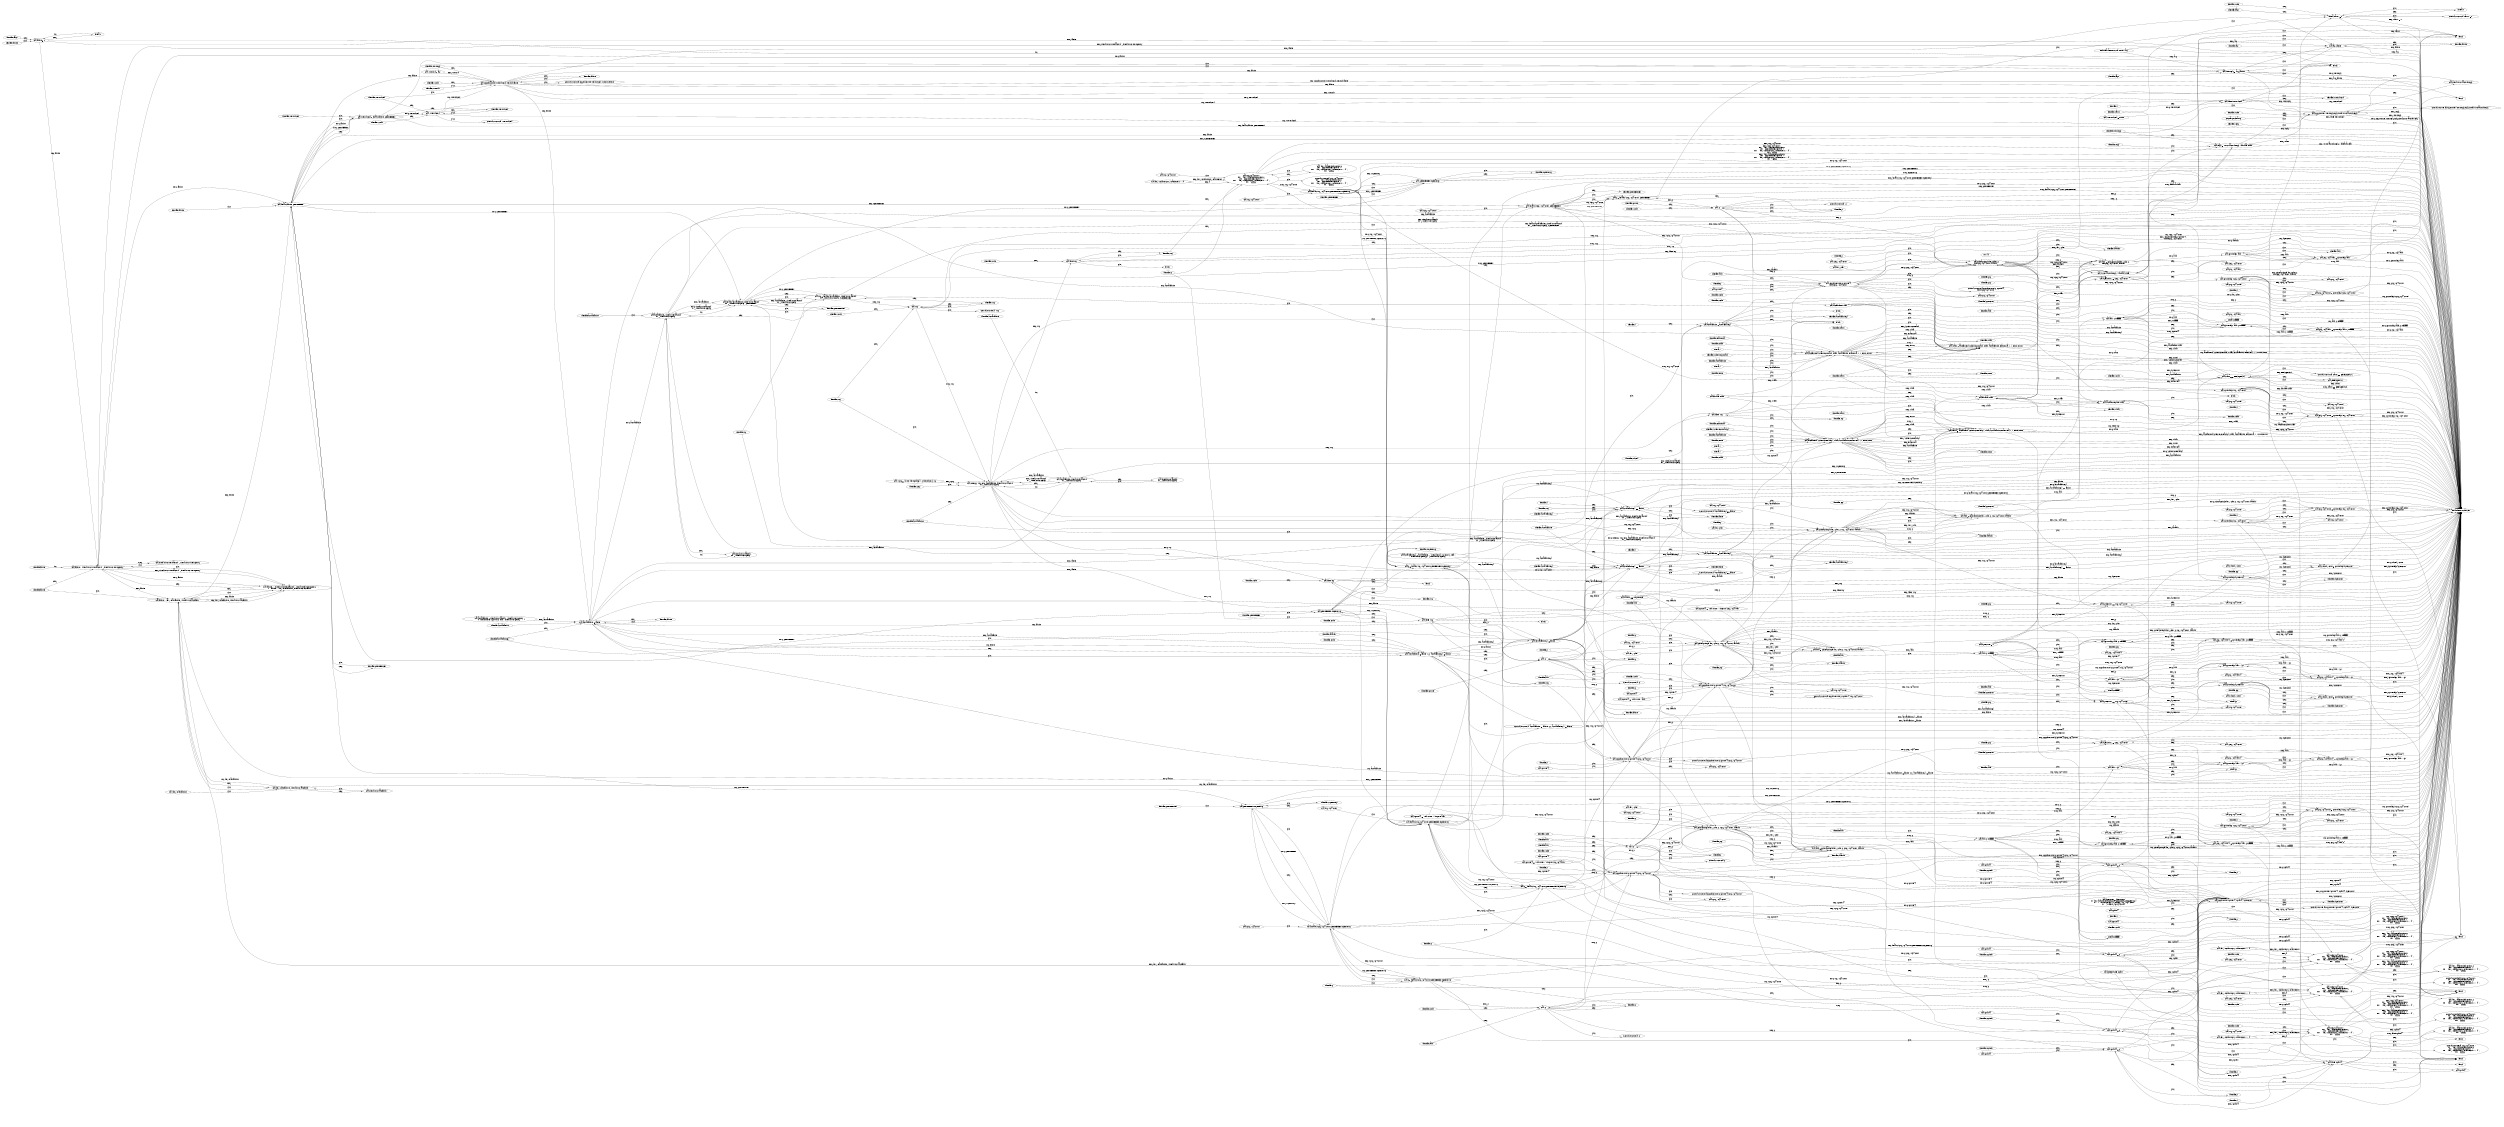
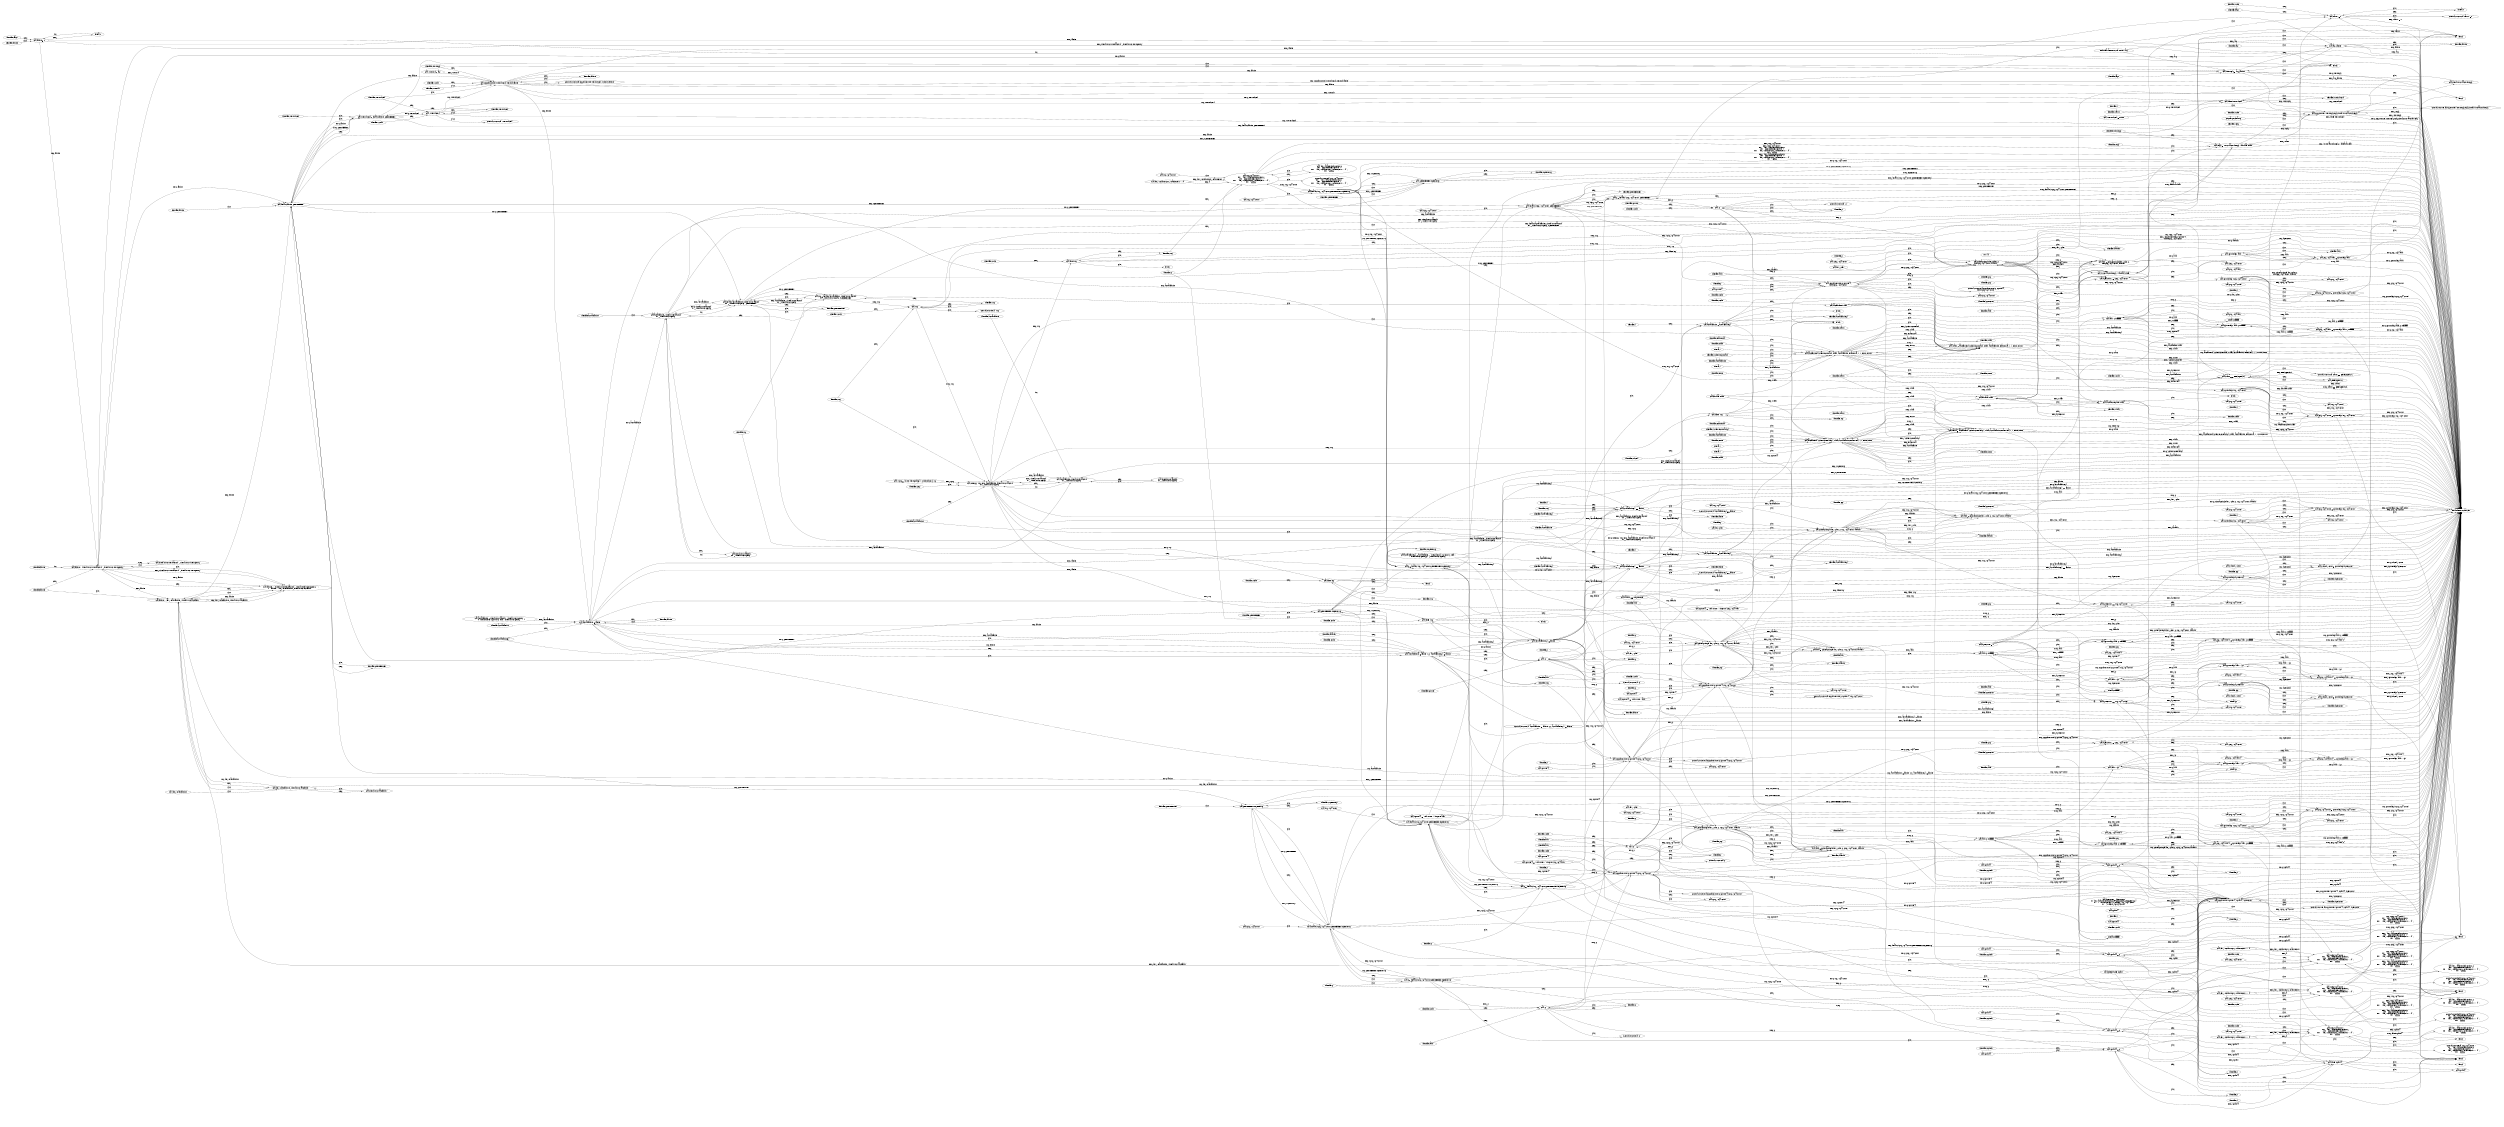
node "(Literal,status != 0)": label "(Literal,status != 0)" -> "(Call,status != 0)"
edge "(Call,copy_to_user(sg_user[i], sg_list[i], byte_count))" -> "(Call,kfree(sg_list[i]))": reversed
